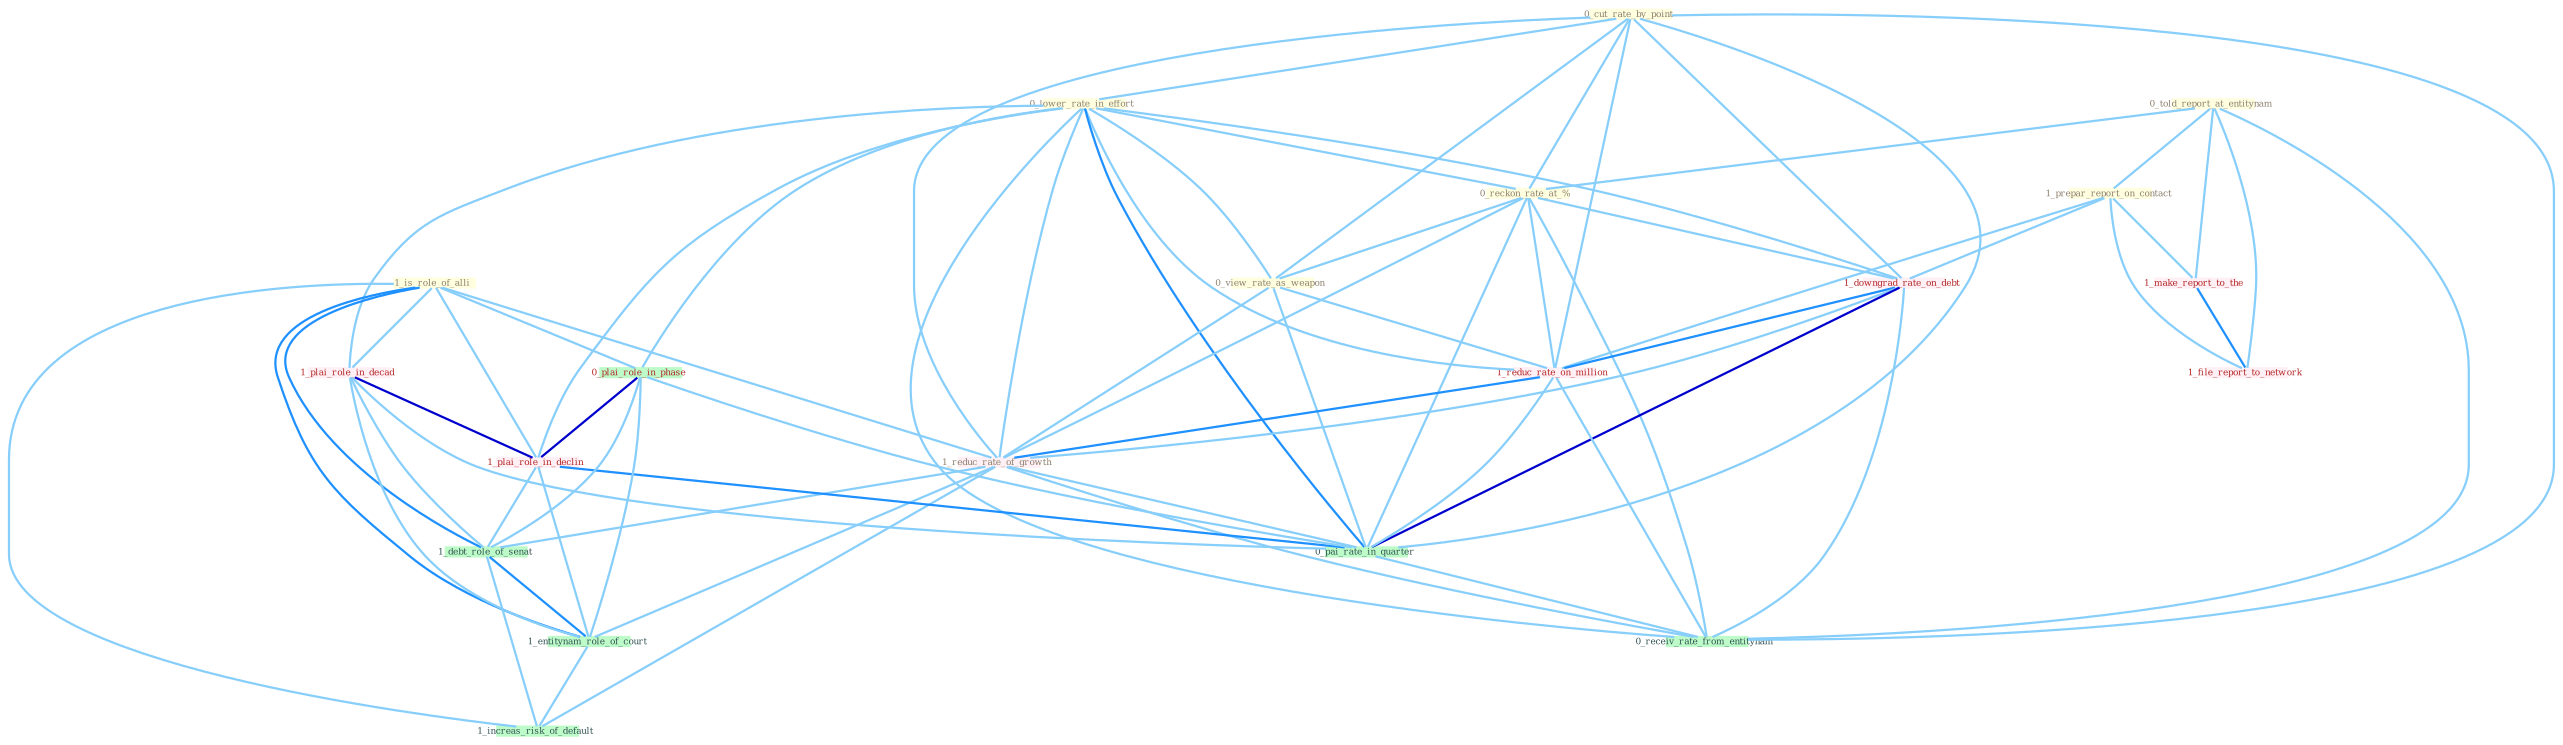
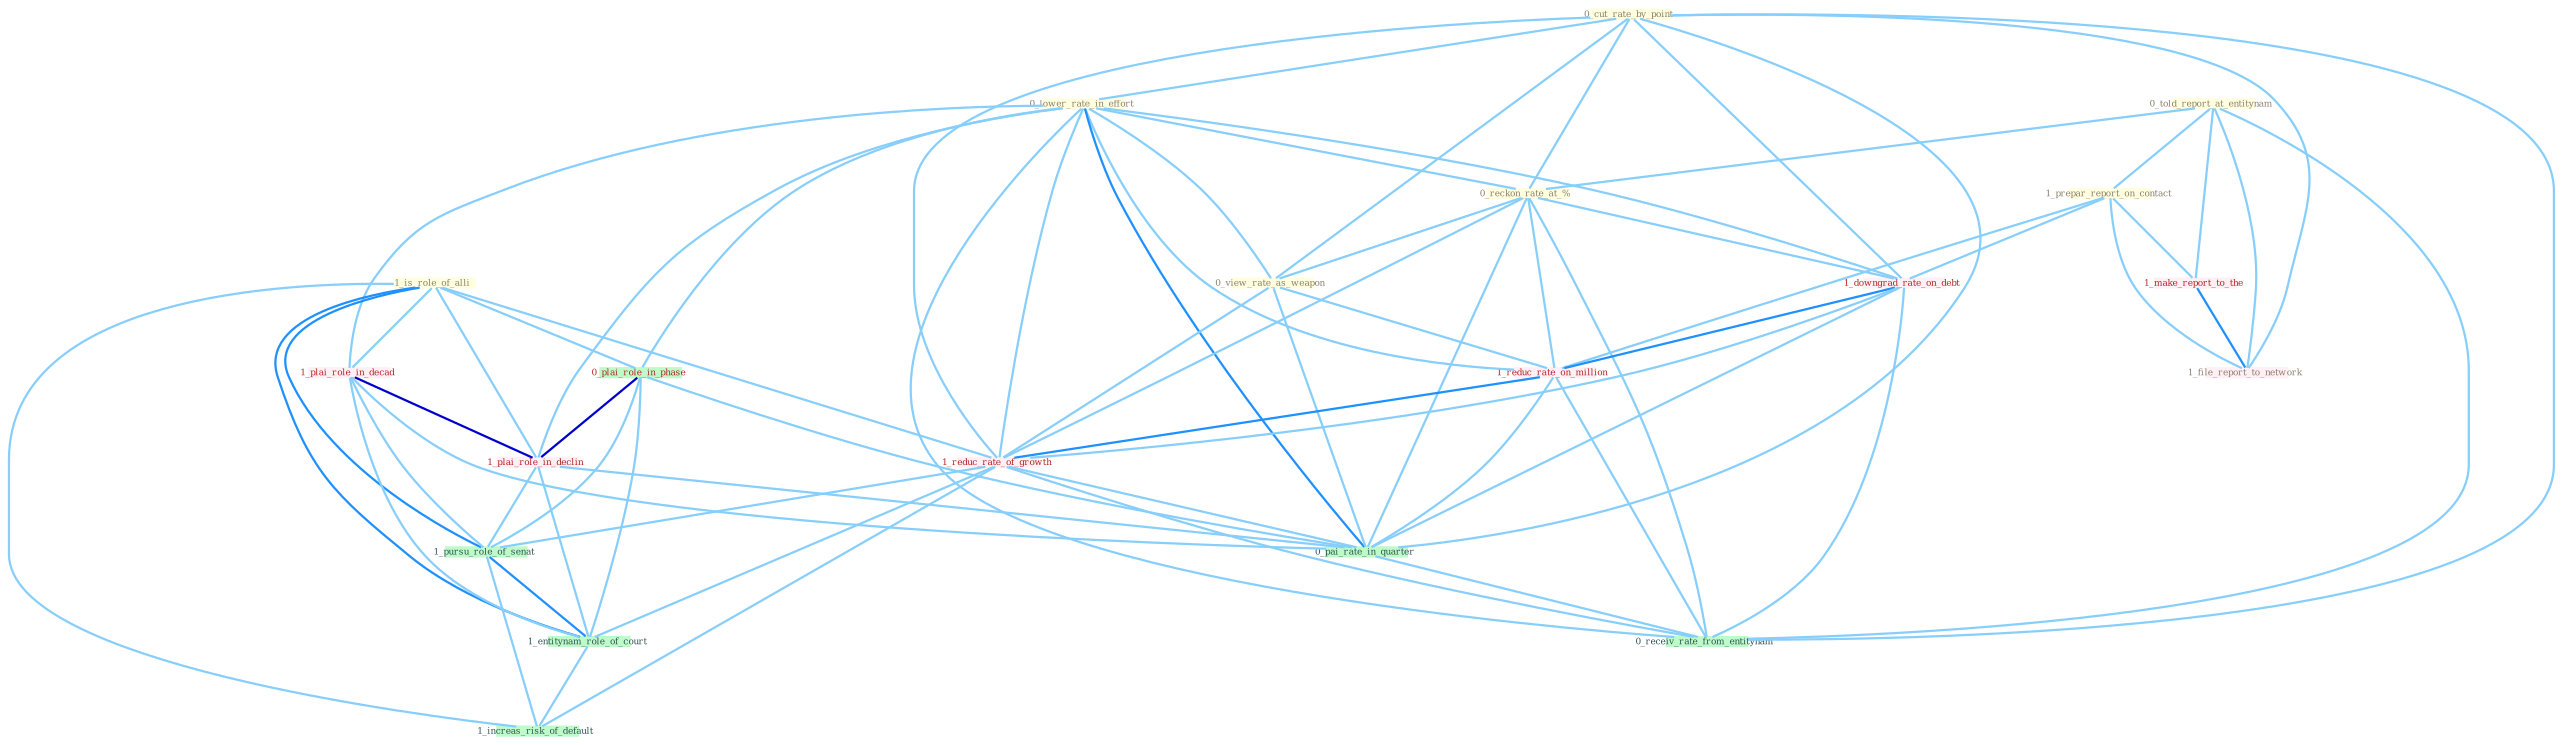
edge "0_cut_rate_by_point" -- "1_reduc_rate_on_million": now "0_cut_rate_by_point" -- "1_file_report_to_network"
node "1_file_report_to_network": fontcolor #b22222 -> #8b7d6b
edge "1_downgrad_rate_on_debt" -- "0_pai_rate_in_quarter": color #0000cd -> #87cefa
node "1_reduc_rate_of_growth": fontcolor #8b7d6b -> #b22222
edge "1_plai_role_in_declin" -- "0_pai_rate_in_quarter": color #1e90ff -> #87cefa
node "1_debt_role_of_senat": label "1_debt_role_of_senat" -> "1_pursu_role_of_senat"
